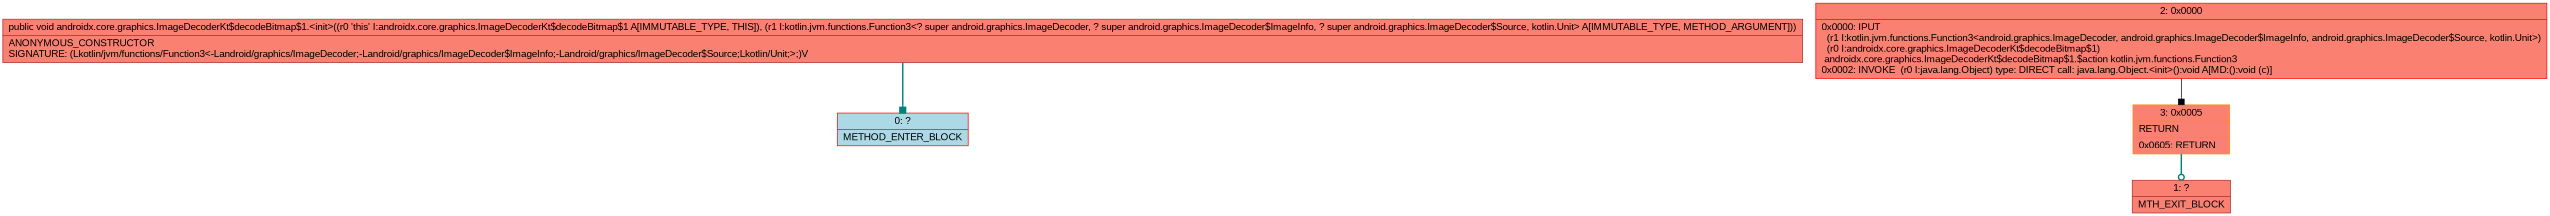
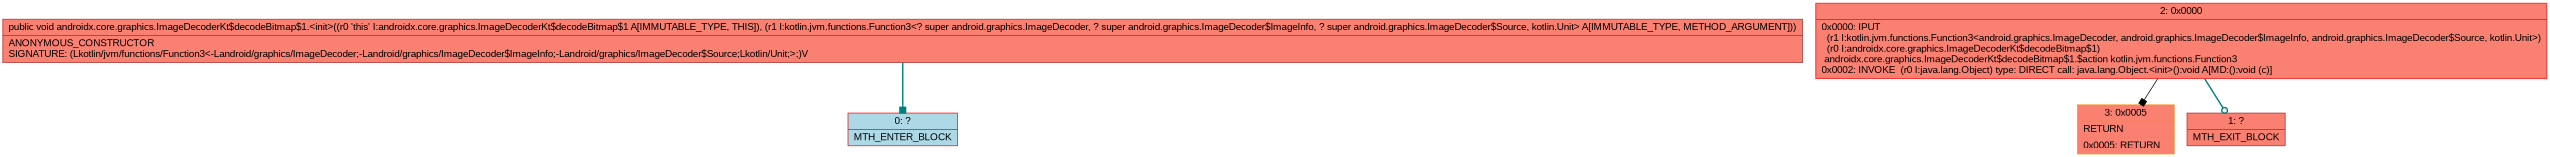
node "0: ?": text "METHOD_ENTER_BLOCK" -> "MTH_ENTER_BLOCK"
node "3: 0x0005": text "0x0605: RETURN" -> "0x0005: RETURN"
edge "3: 0x0005" -> "1: ?": now "2: 0x0000" -> "1: ?"
